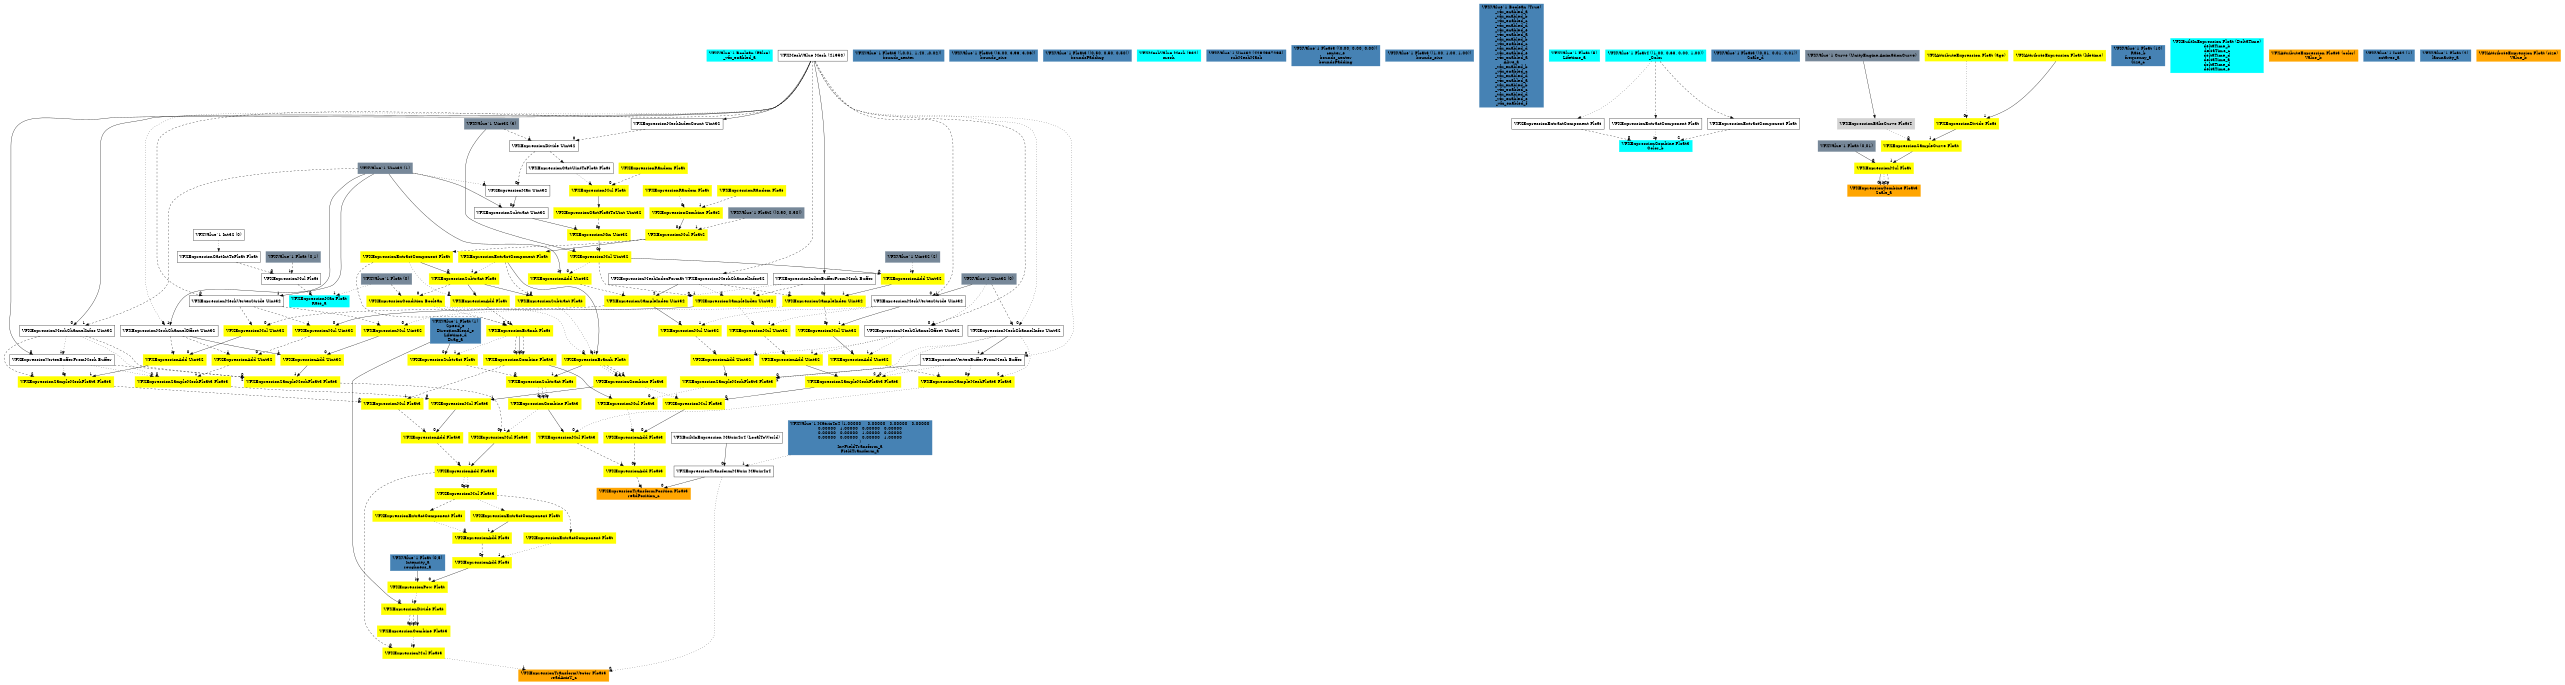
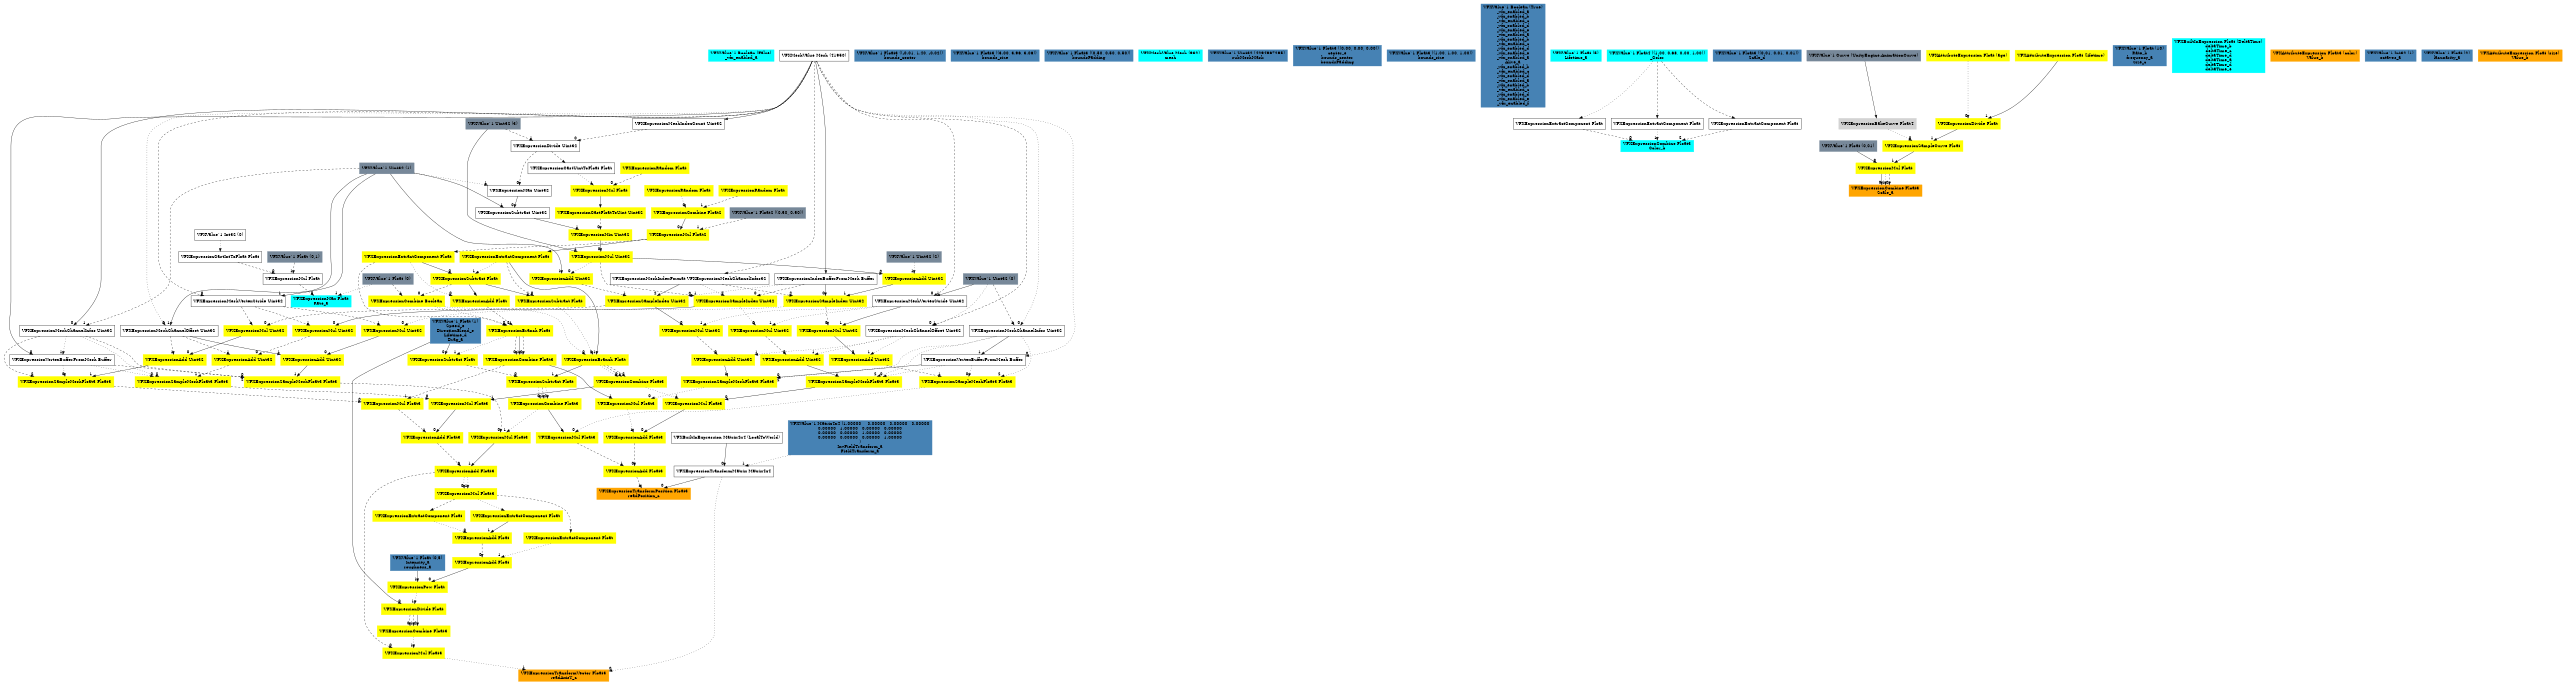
node "VFXExpressionCondition Boolean": label "VFXExpressionCondition Boolean" -> "VFXExpressionCombine Boolean"
